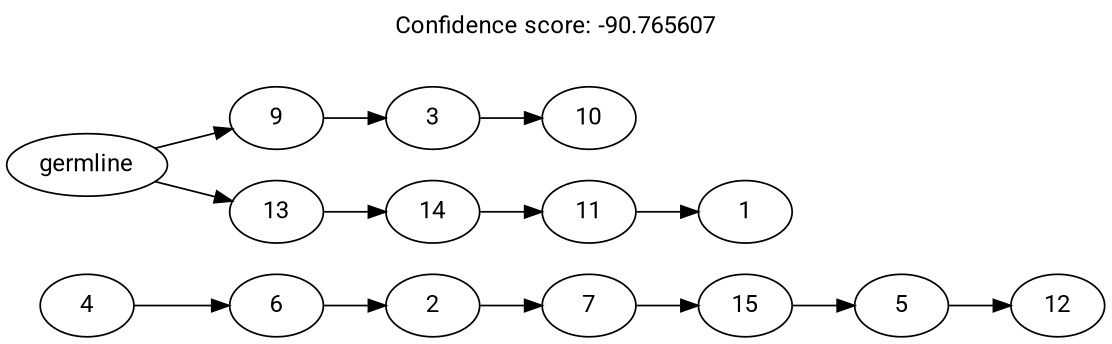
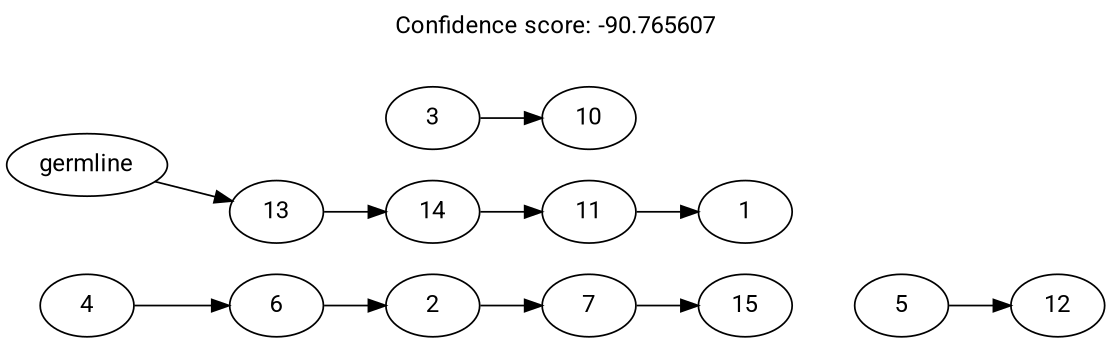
node "9": removed
edge "15" -> "5": removed
